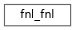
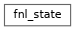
node "fnl_fnl": label "fnl_fnl" -> "fnl_state"
